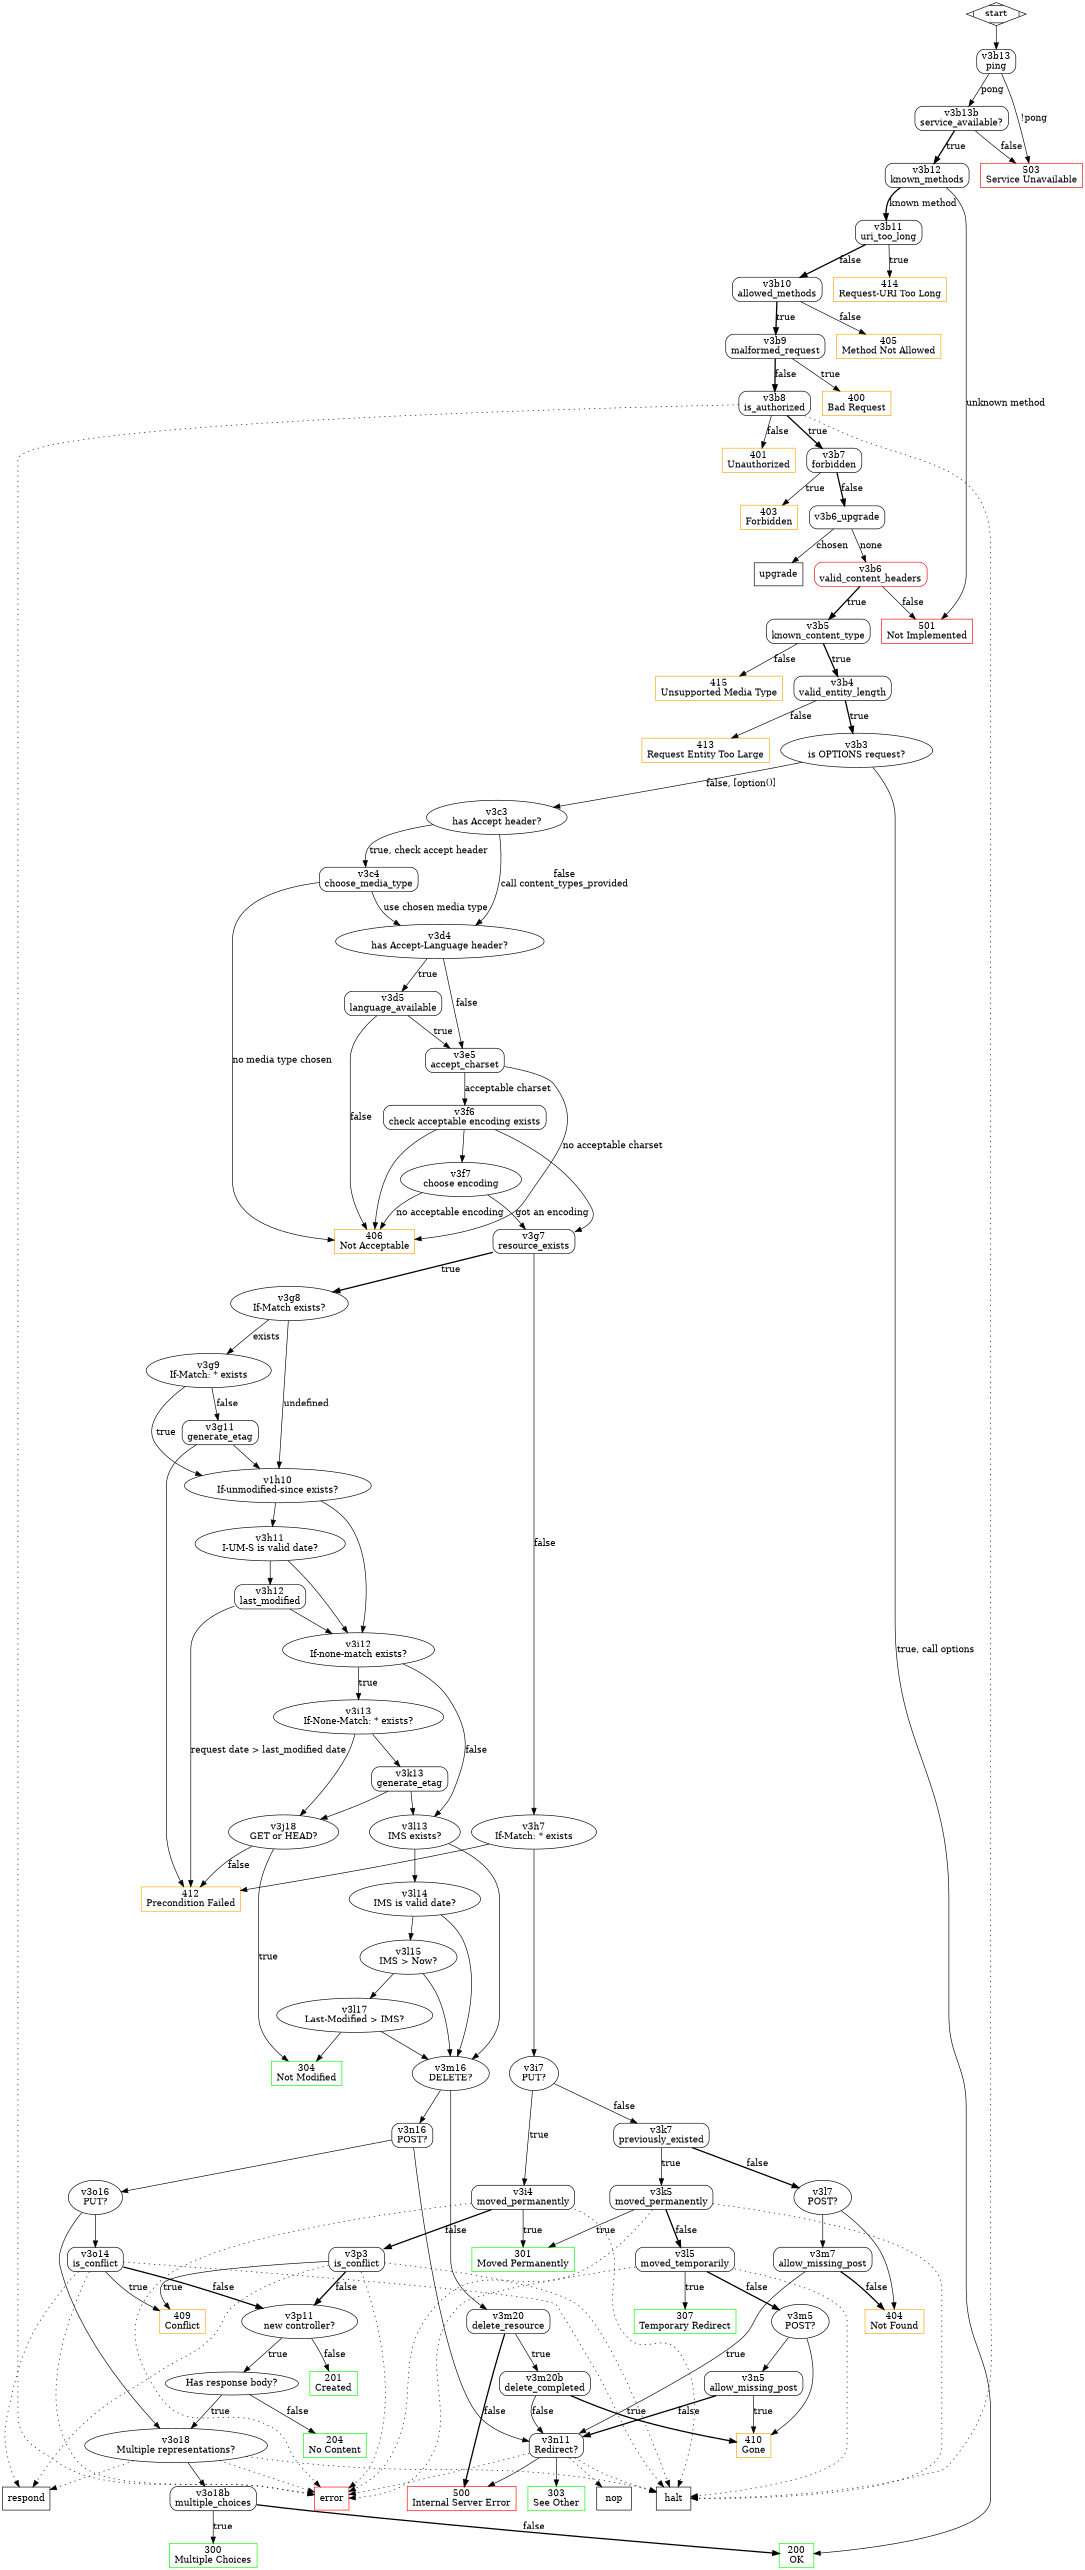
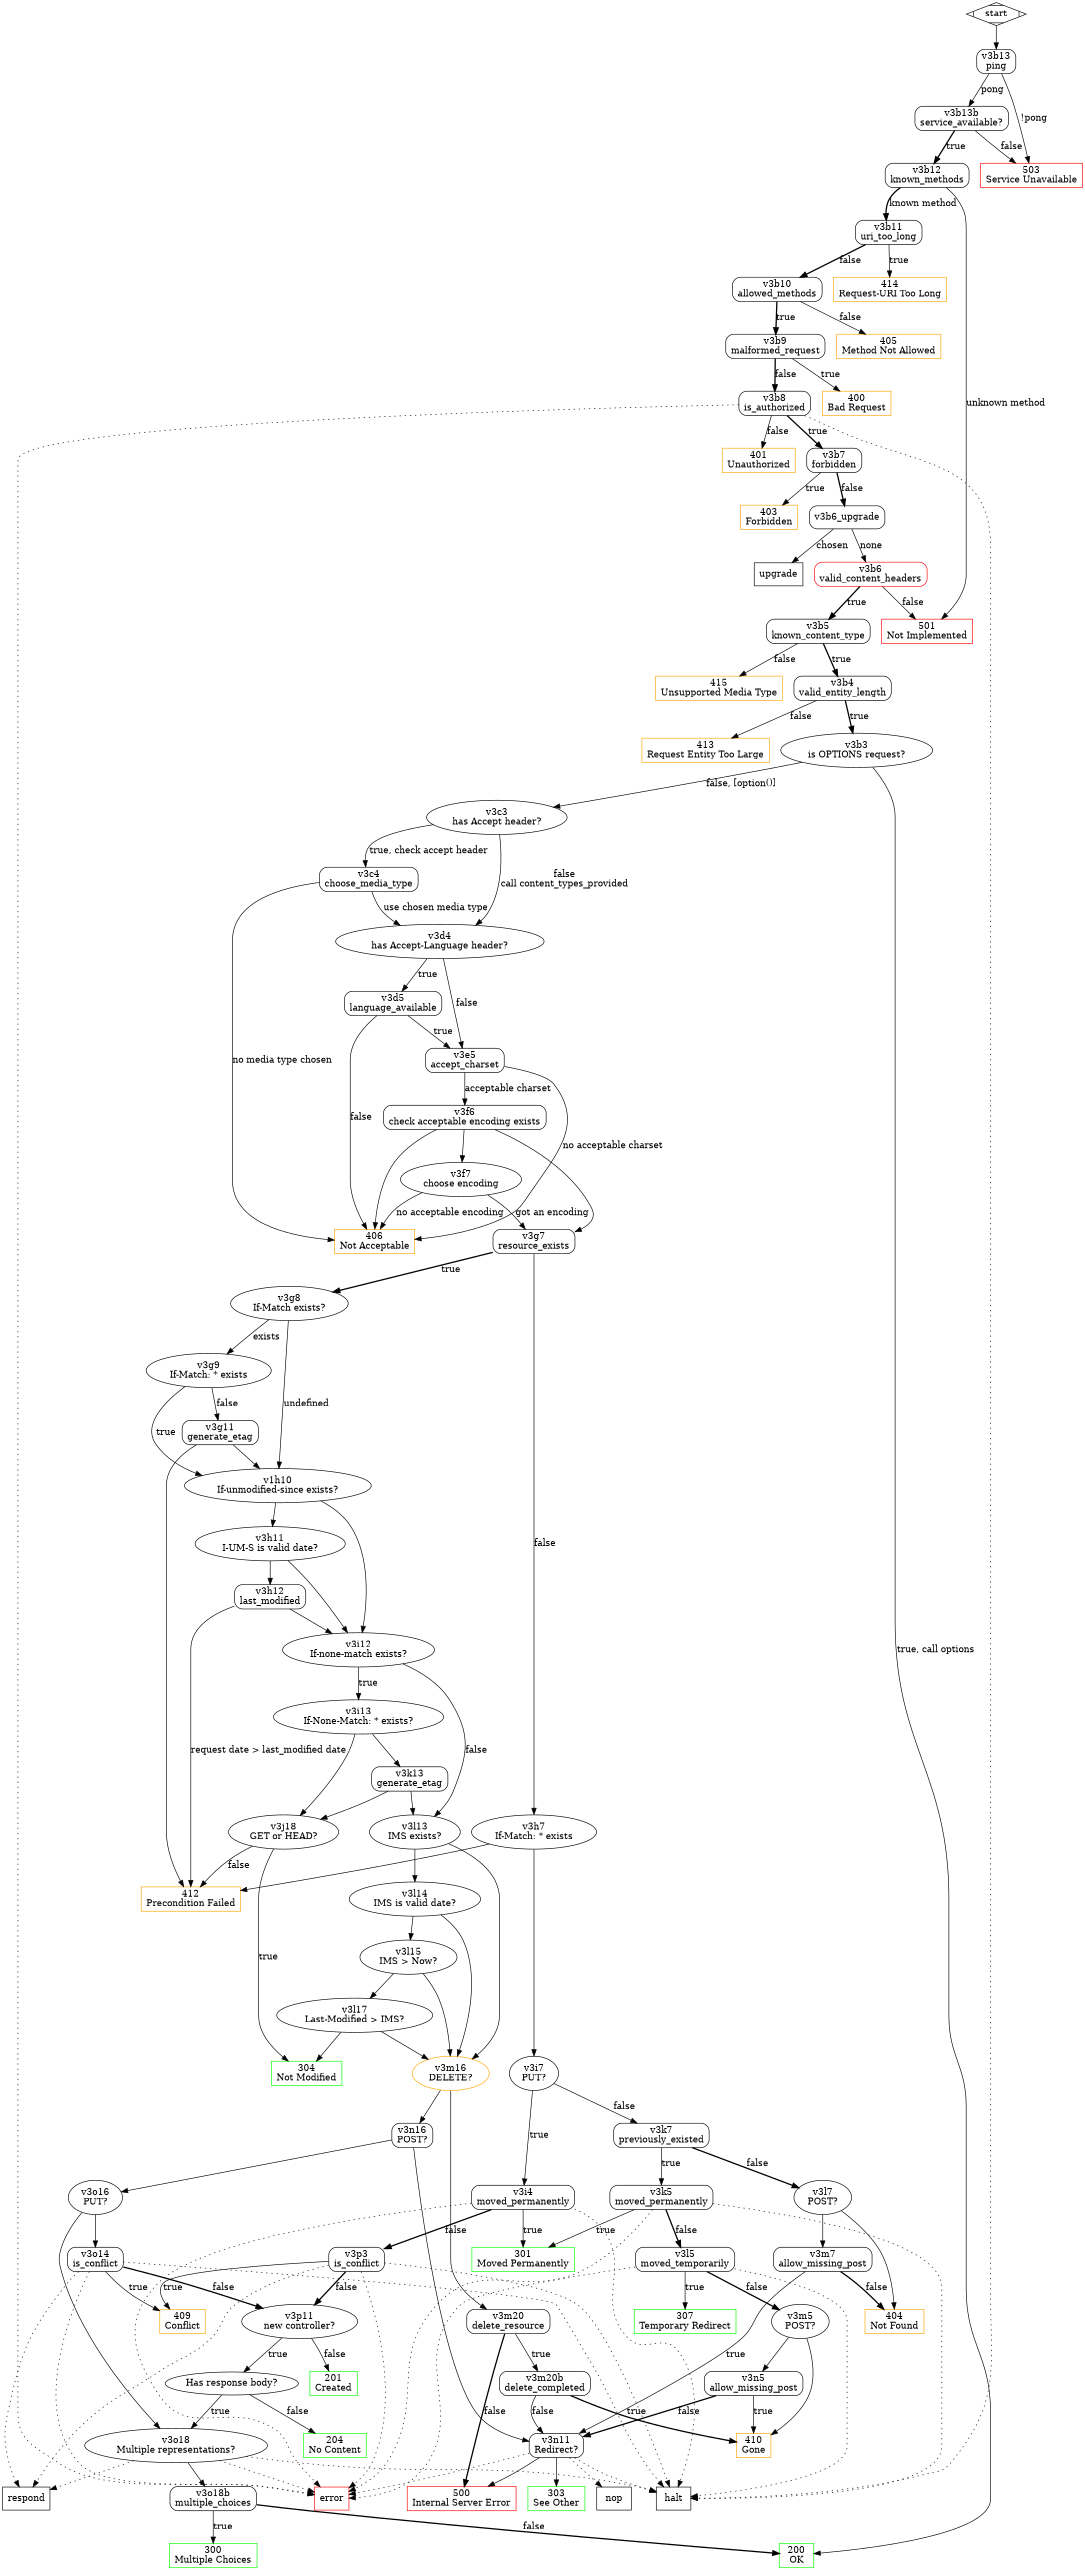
node "v3m16 DELETE?": color black -> orange
